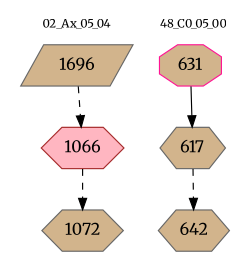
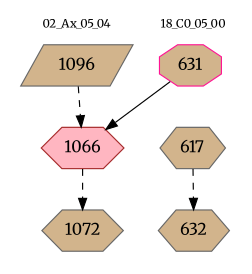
cluster "48_C0_05_00": label "48_C0_05_00" -> "18_C0_05_00"
node "1696": label "1696" -> "1096"
edge "631" -> "617": now "631" -> "1066"
node "642": label "642" -> "632"
